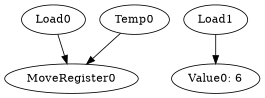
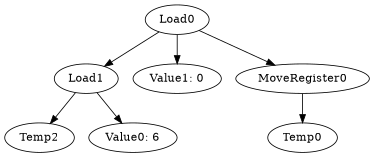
edge "Temp0" -> "MoveRegister0": reversed
edge "Load0" -> "Load1": added
node "Value1: 0": added
node "Temp2": added
